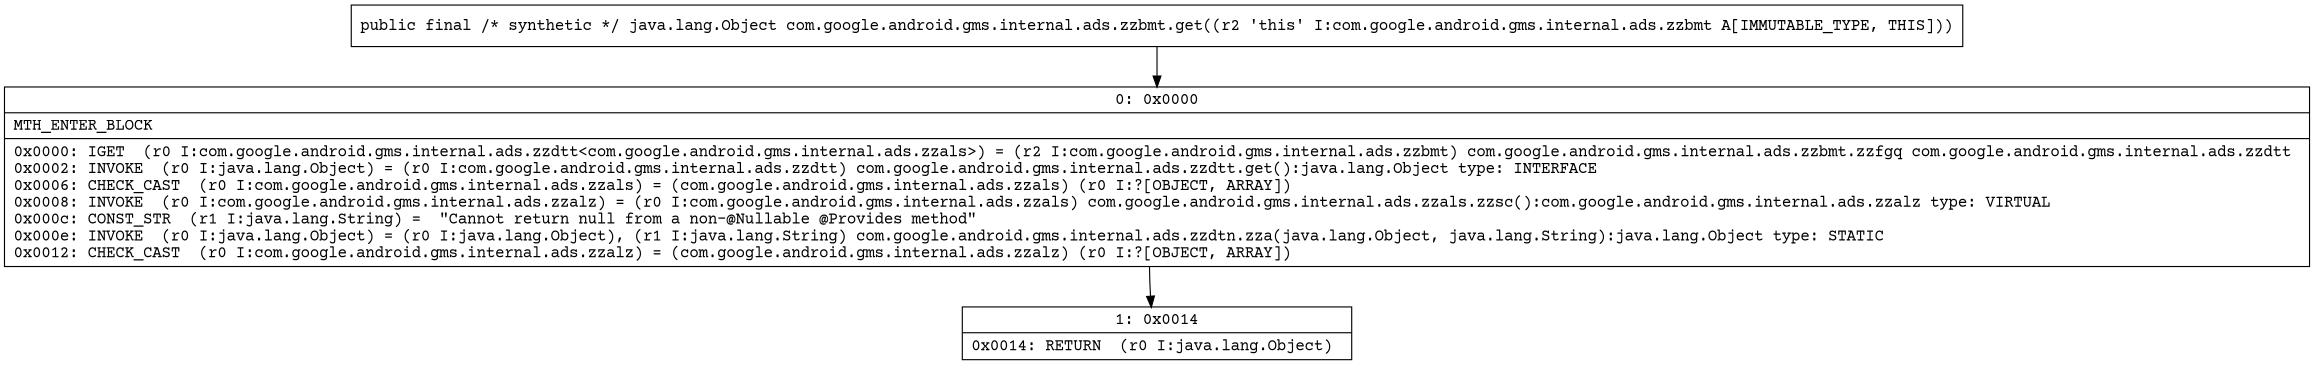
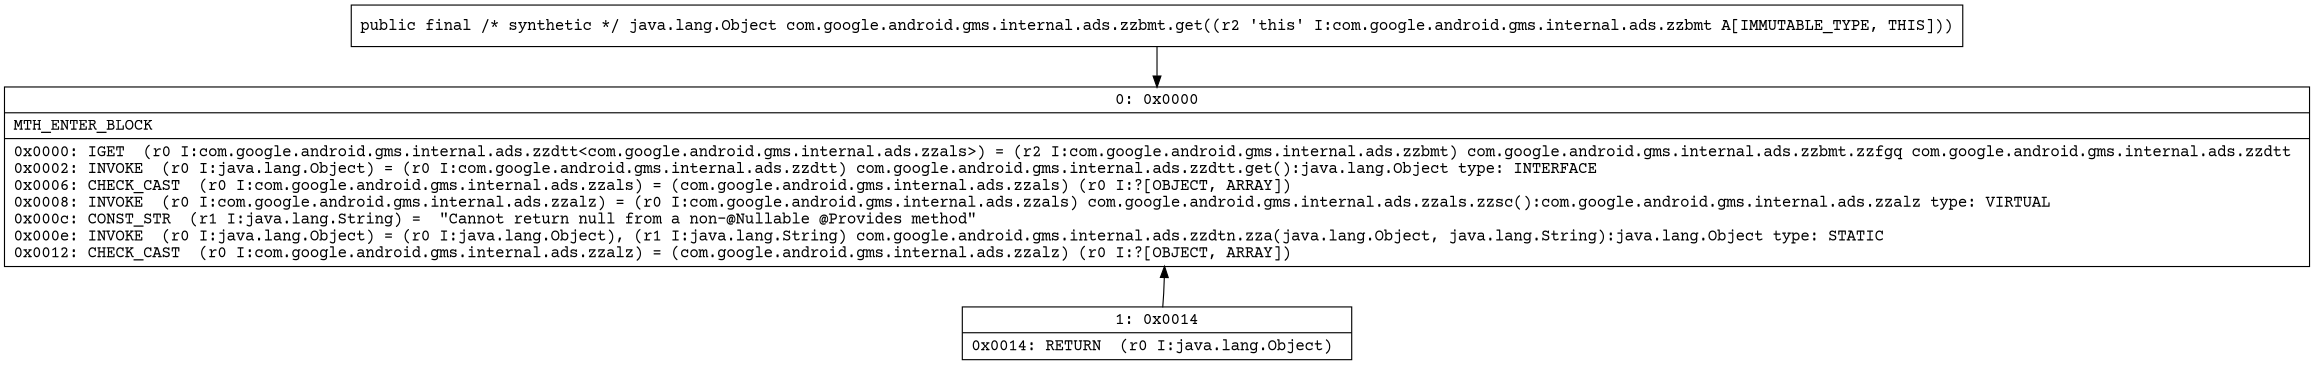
edge "0: 0x0000" -> "1: 0x0014": reversed
